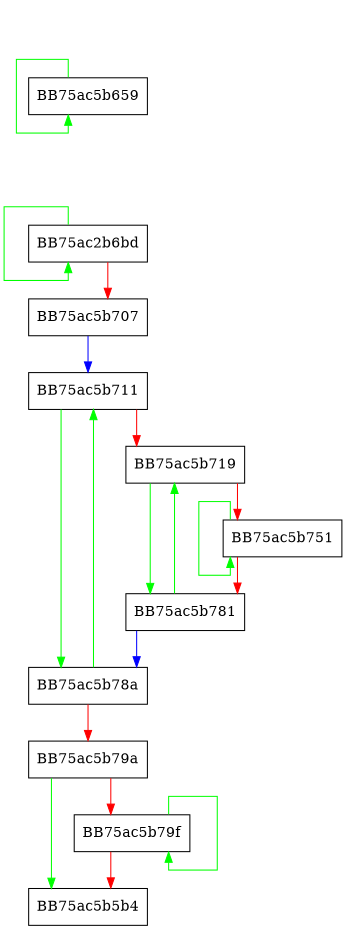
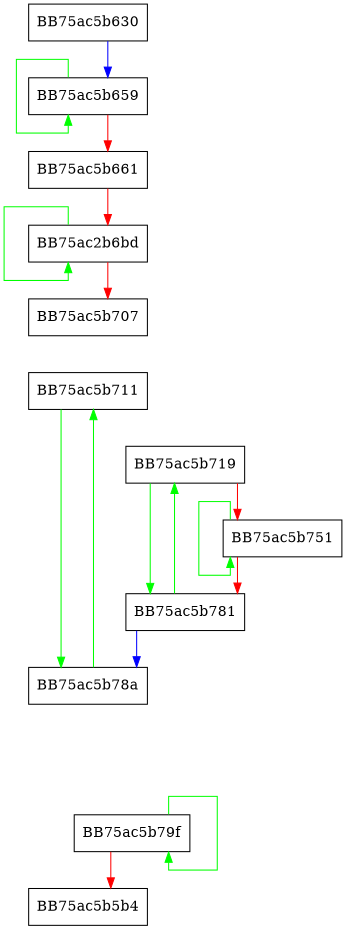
node "BB75ac5b630": added
node "BB75ac5b661": added
edge "BB75ac5b707" -> "BB75ac5b711": removed
edge "BB75ac5b711" -> "BB75ac5b719": removed
node "BB75ac5b79a": removed
